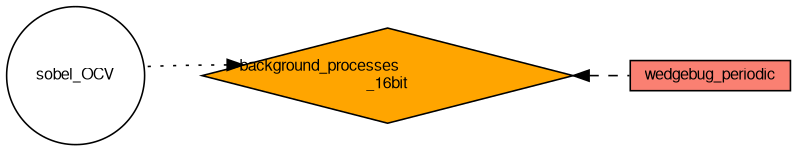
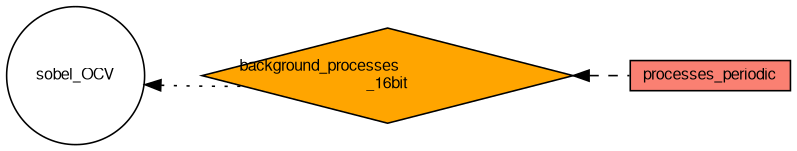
edge "sobel_OCV" -> "background_processes _16bit": reversed
node "wedgebug_periodic": label "wedgebug_periodic" -> "processes_periodic"
